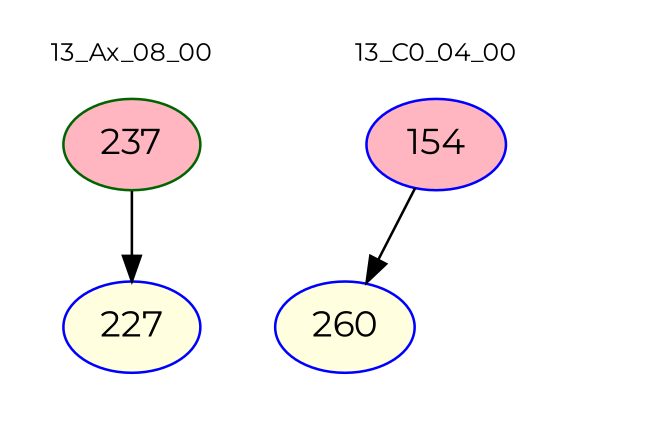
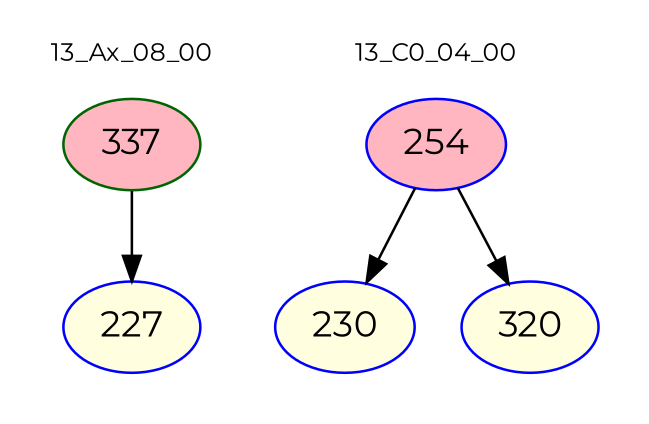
node "237": label "237" -> "337"
node "154": label "154" -> "254"
node "260": label "260" -> "230"
node "320": added
